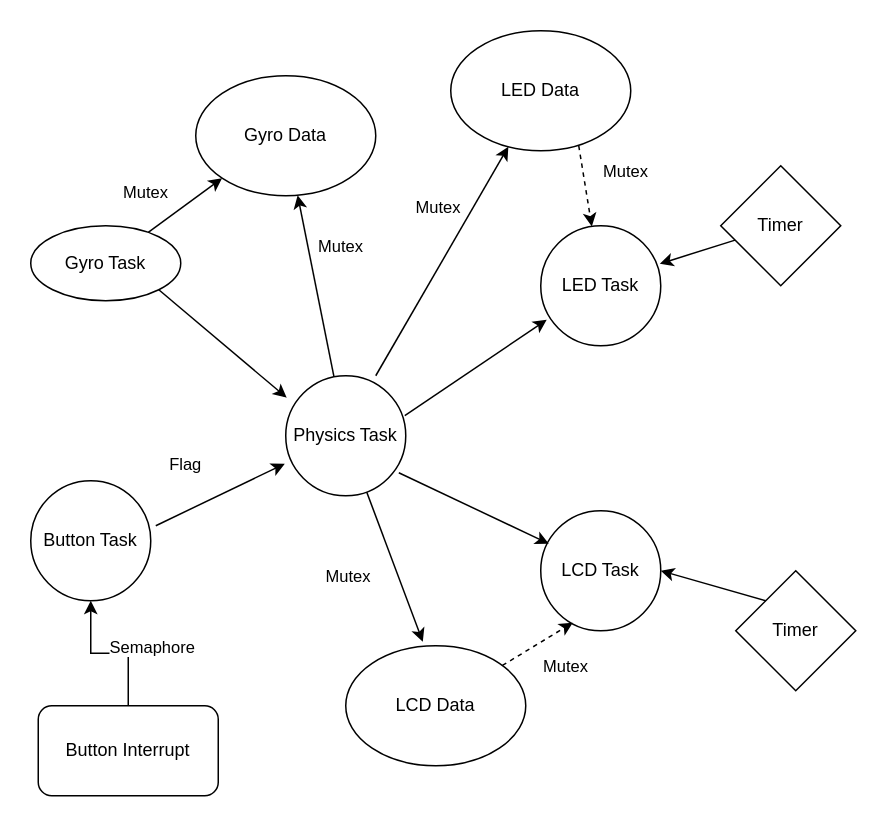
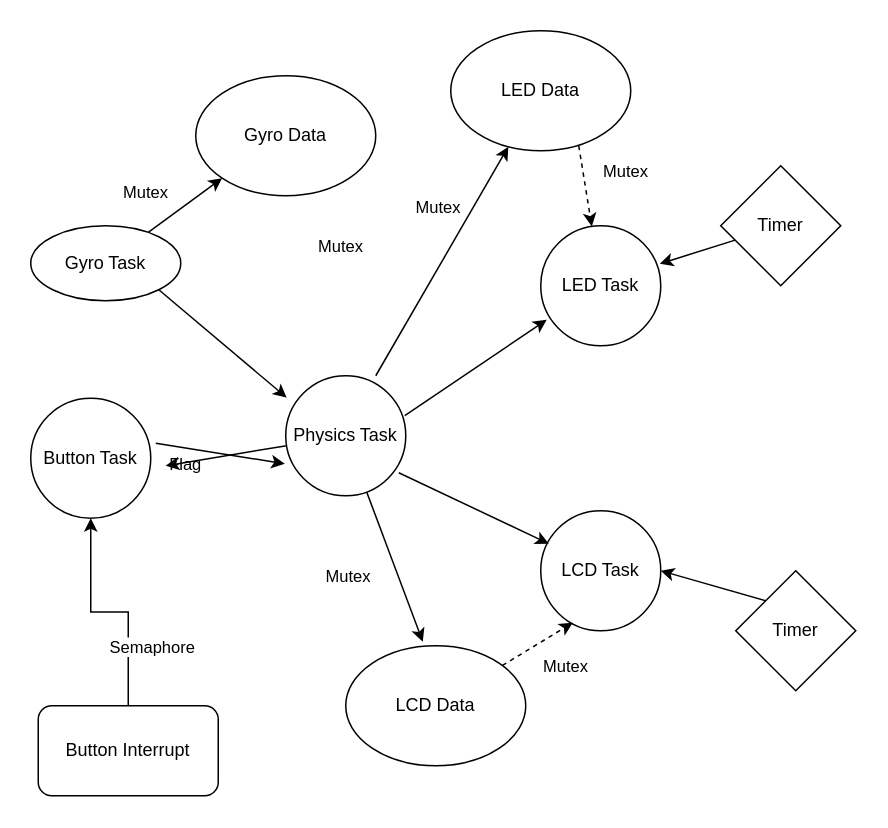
edge "Physics Task" -> "Gyro Data": now "Physics Task" -> "Flag"
node "Button Task": moved (91, 541) -> (91, 458)
